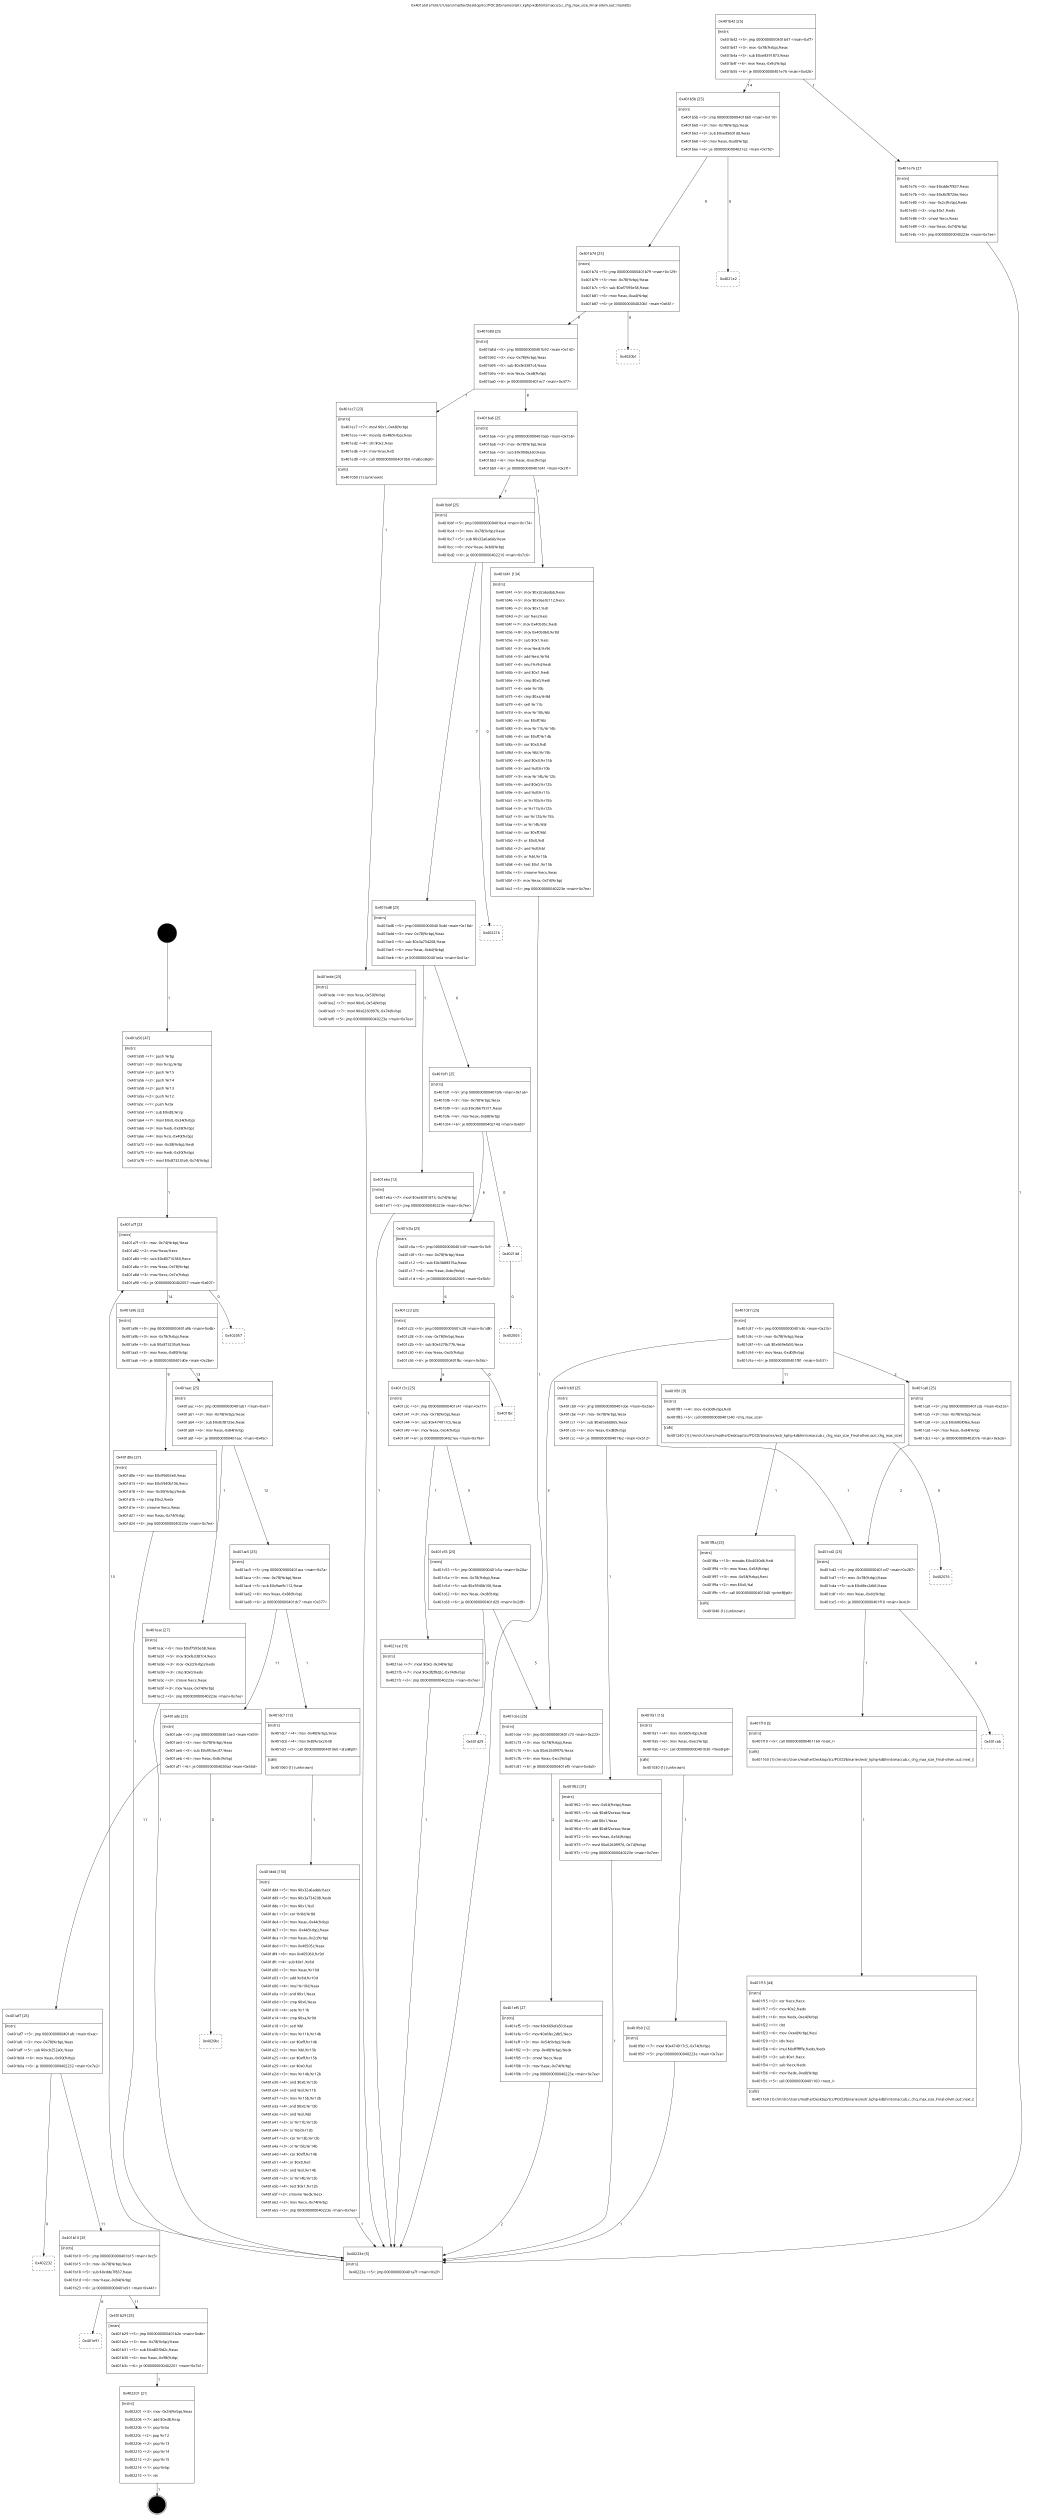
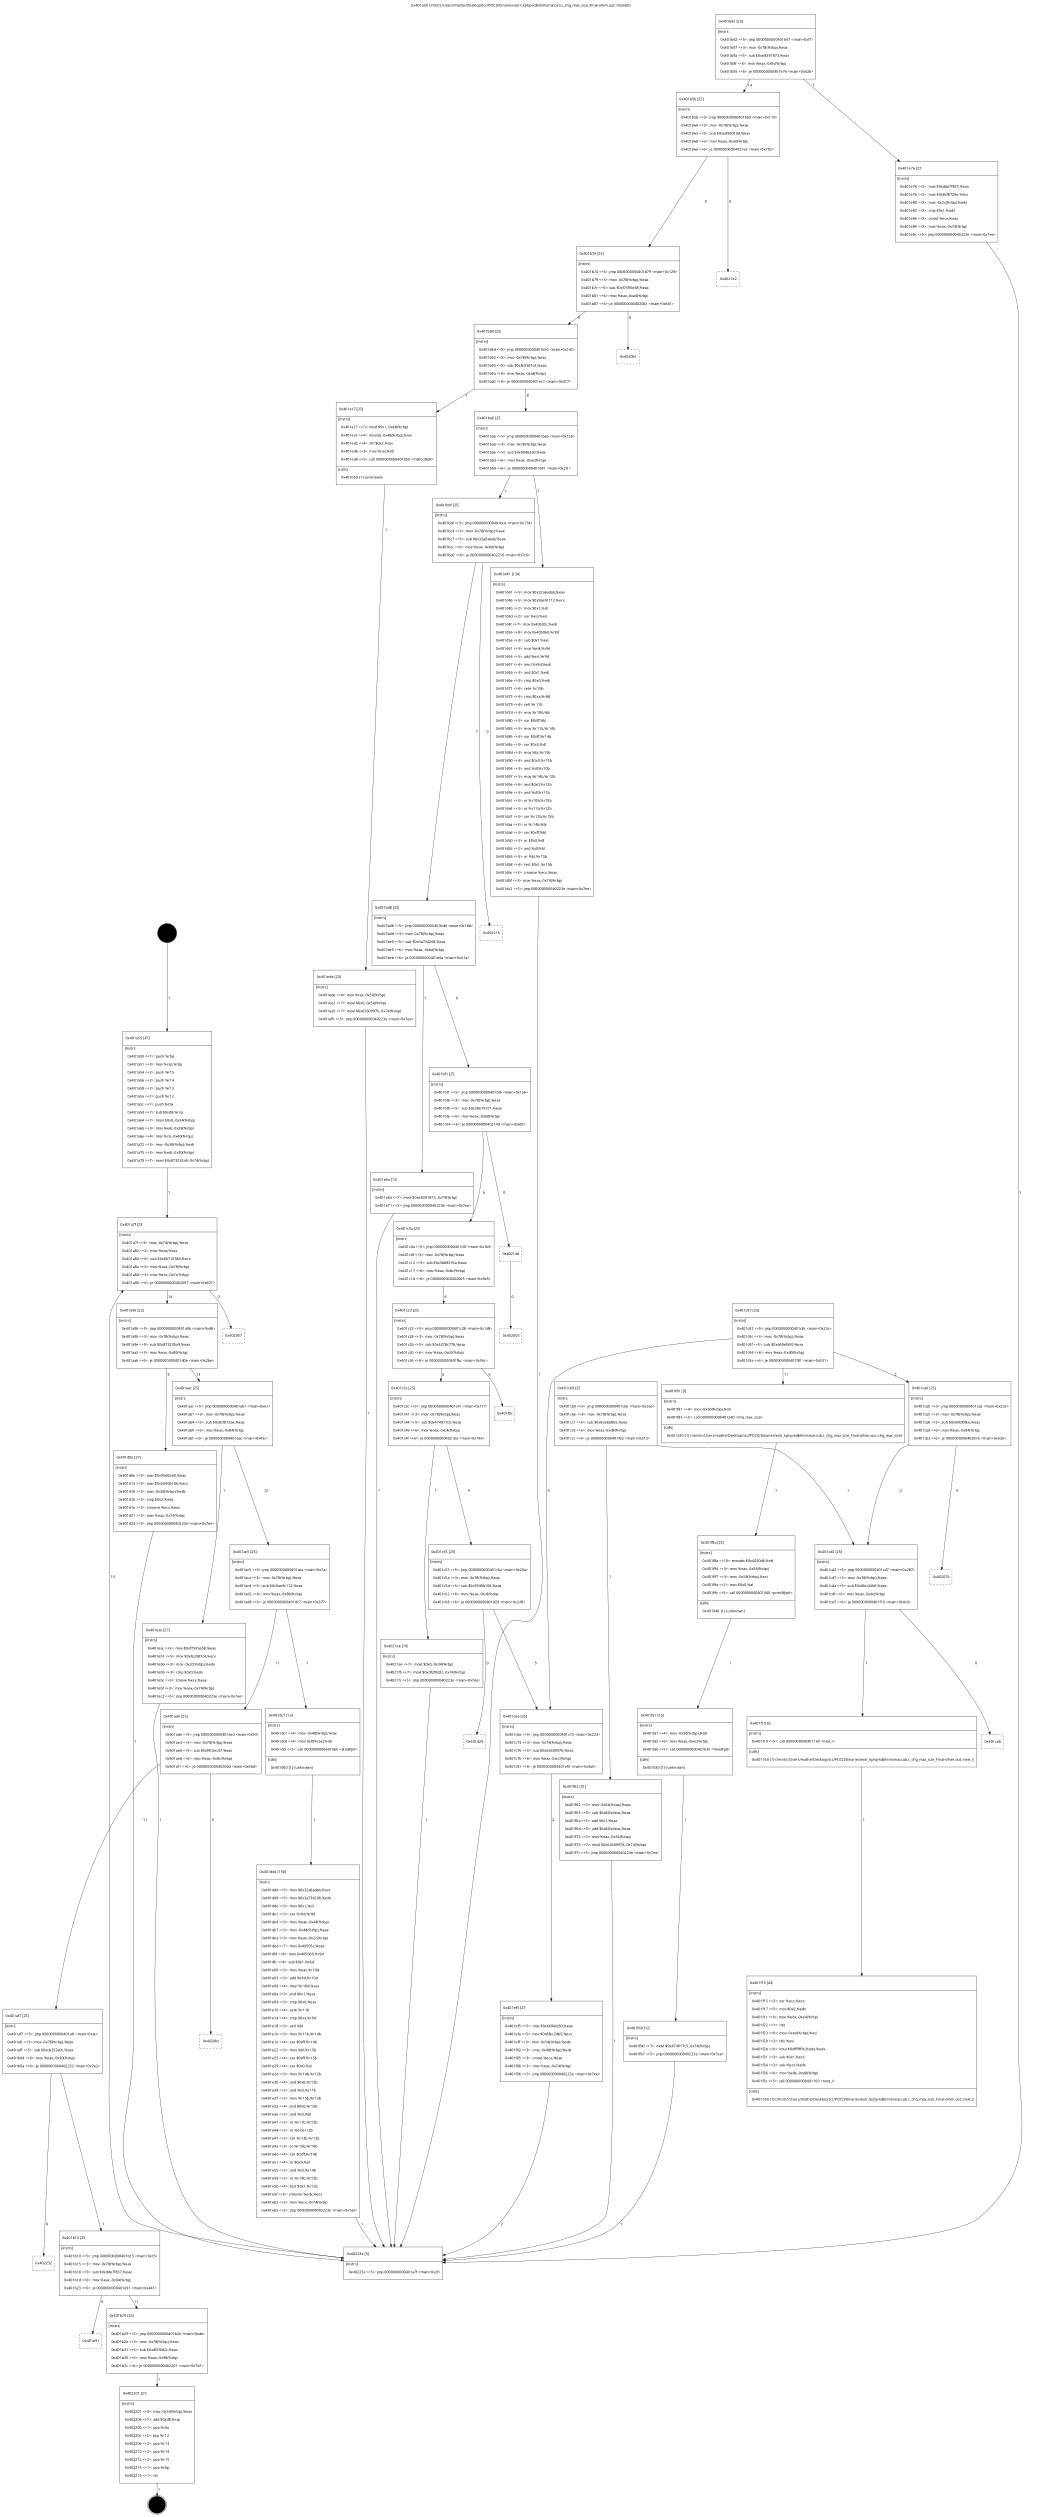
edge "0x401f81 [9]" -> "0x402076": now "0x401ca0 [25]" -> "0x402076"
edge "0x401f8a [23]" -> "0x401fa1 [15]": added, label "1"
edge "0x401af7 [25]" -> "0x401b10 [25]": label " 11" -> " 1"
